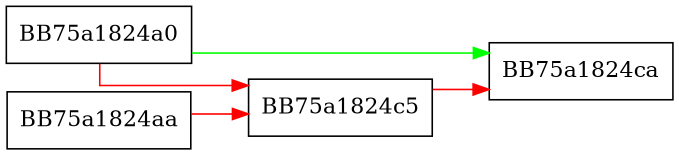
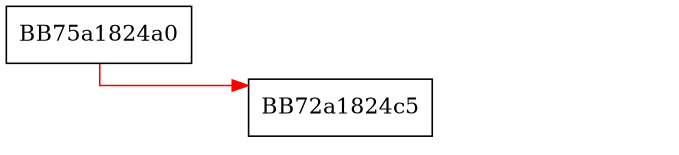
node "BB75a1824ca": removed
node "BB75a1824c5": label "BB75a1824c5" -> "BB72a1824c5"
node "BB75a1824aa": removed
